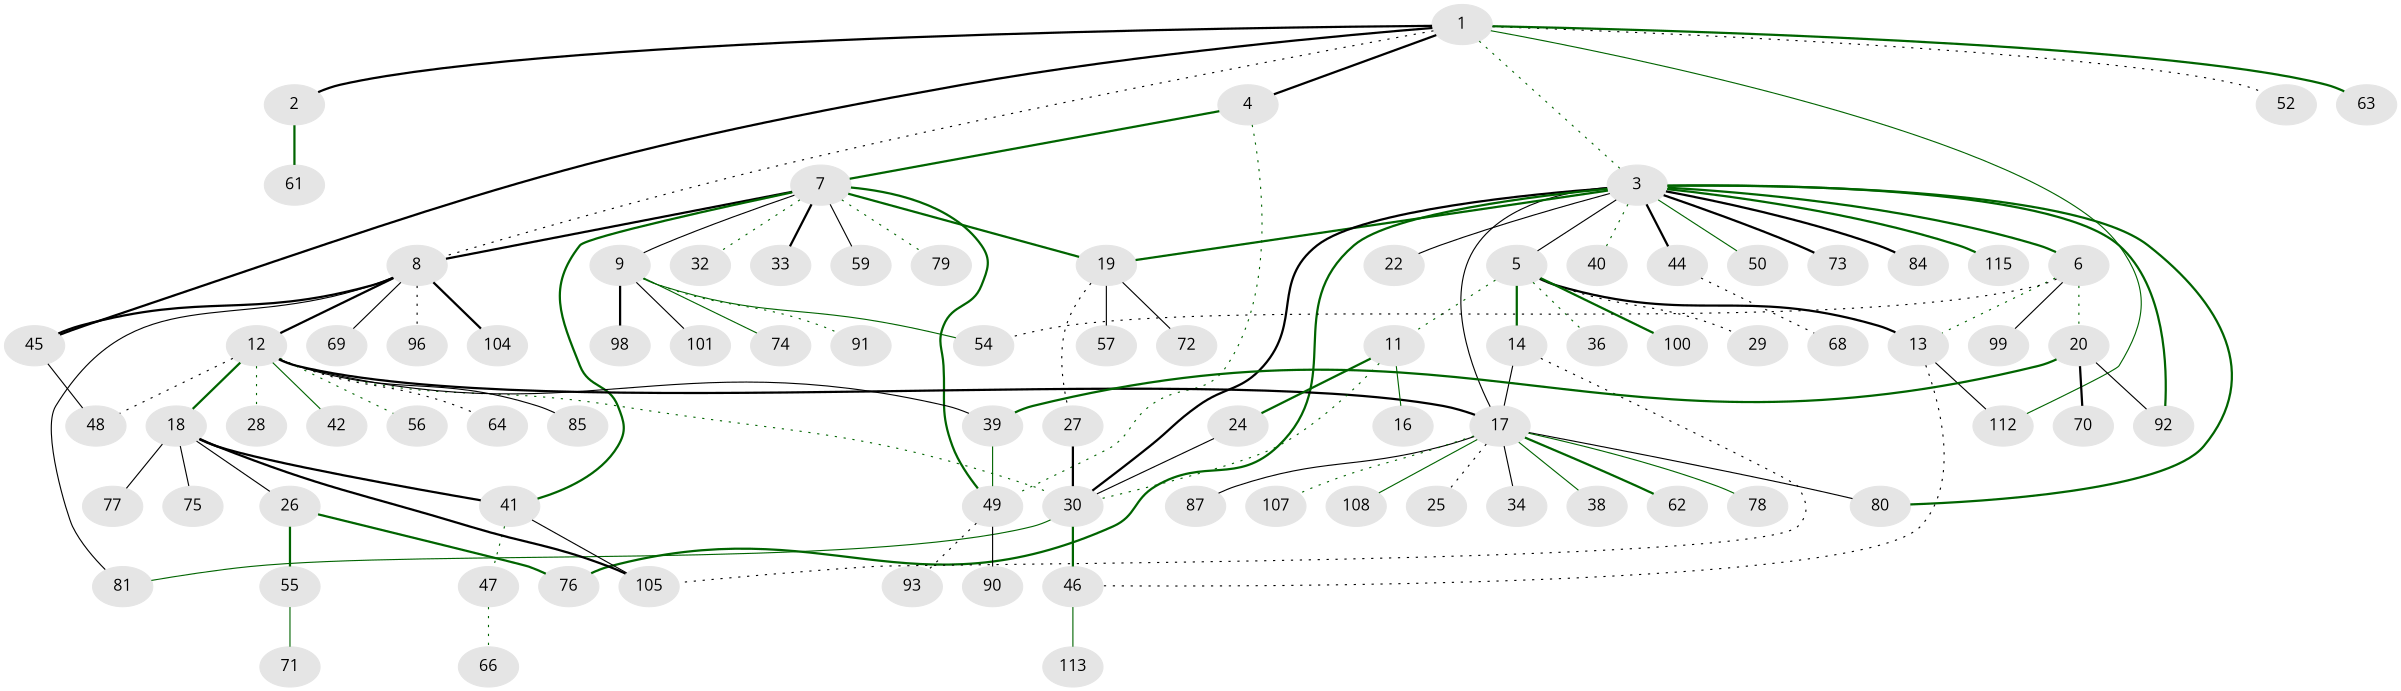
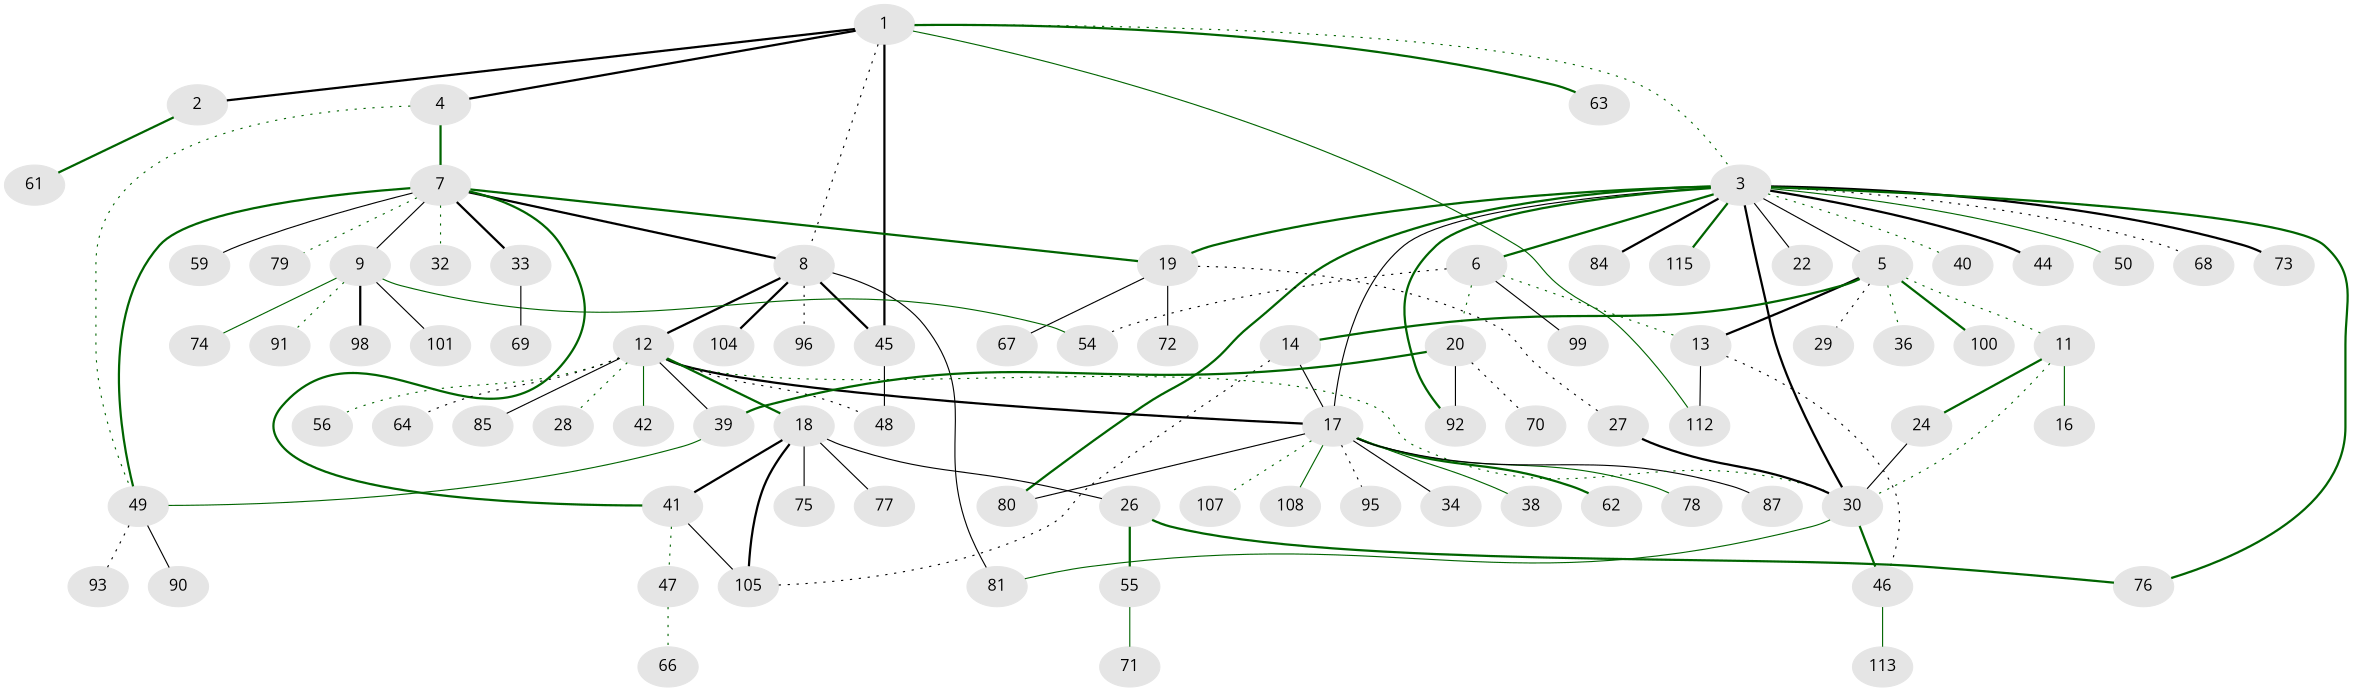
node "52": removed
edge "44" -- "68": now "3" -- "68"
edge "8" -- "69": now "33" -- "69"
node "57": label "57" -> "67"
edge "20" -- "70": style bold -> dotted
node "25": label "25" -> "95"
